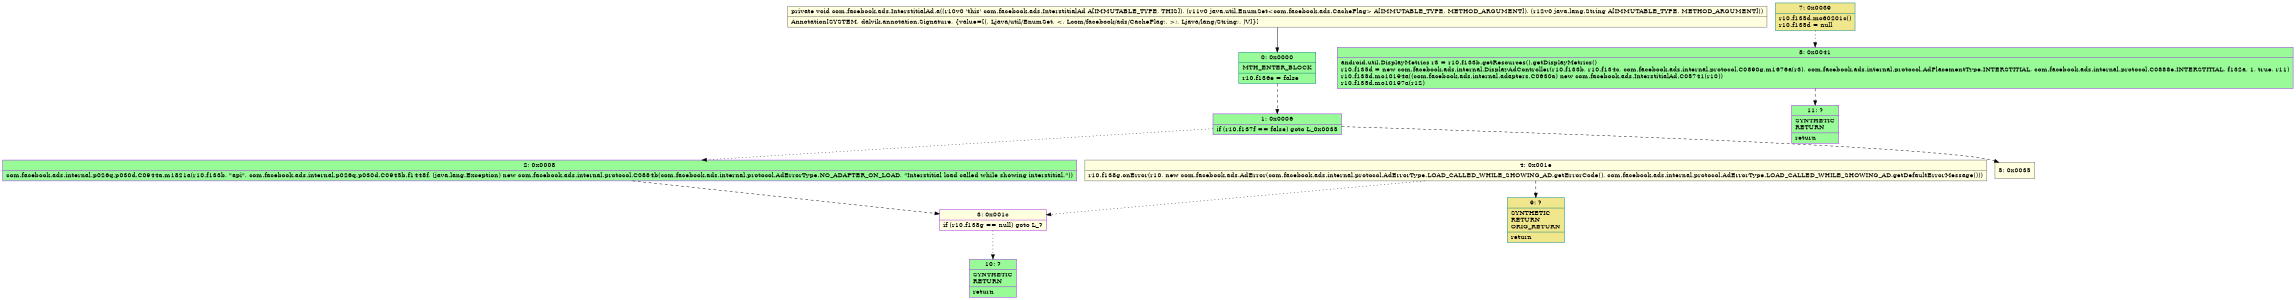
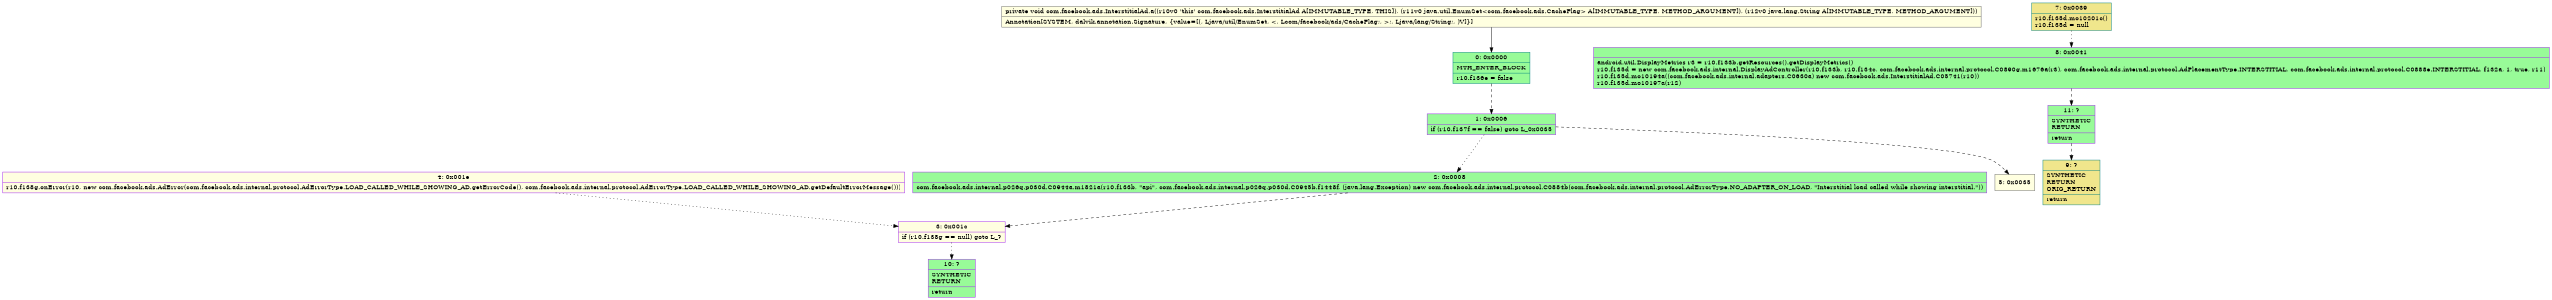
node "7: 0x0039": text "r10.f135d.mo60201c()" -> "r10.f135d.mo10201c()"
node "4: 0x001e": color gray40 -> purple
edge "4: 0x001e" -> "9: ?": now "11: ?" -> "9: ?"
